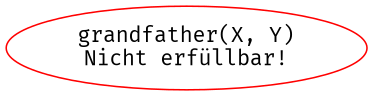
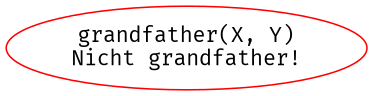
node "grandfather(X, Y)": text "Nicht erfüllbar!" -> "Nicht grandfather!"
